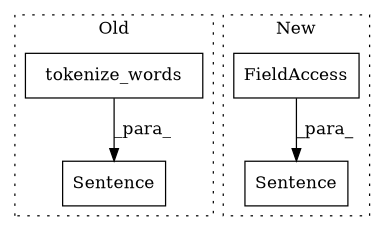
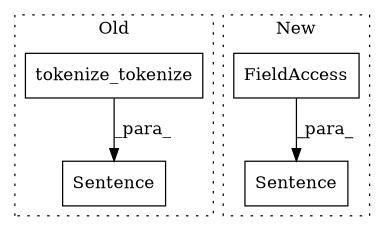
node "tokenize_words": label "tokenize_words" -> "tokenize_tokenize"
